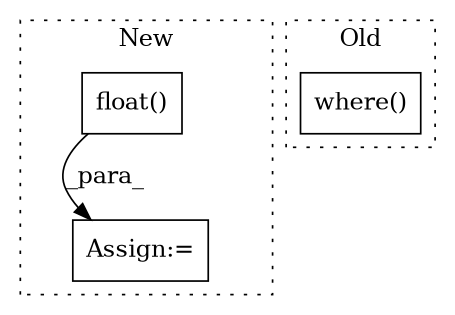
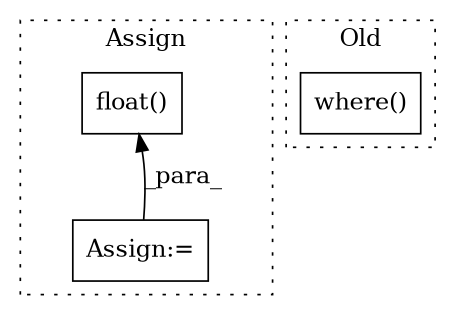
cluster "New": label "New" -> "Assign"
edge "float()" -> "Assign:=": reversed
